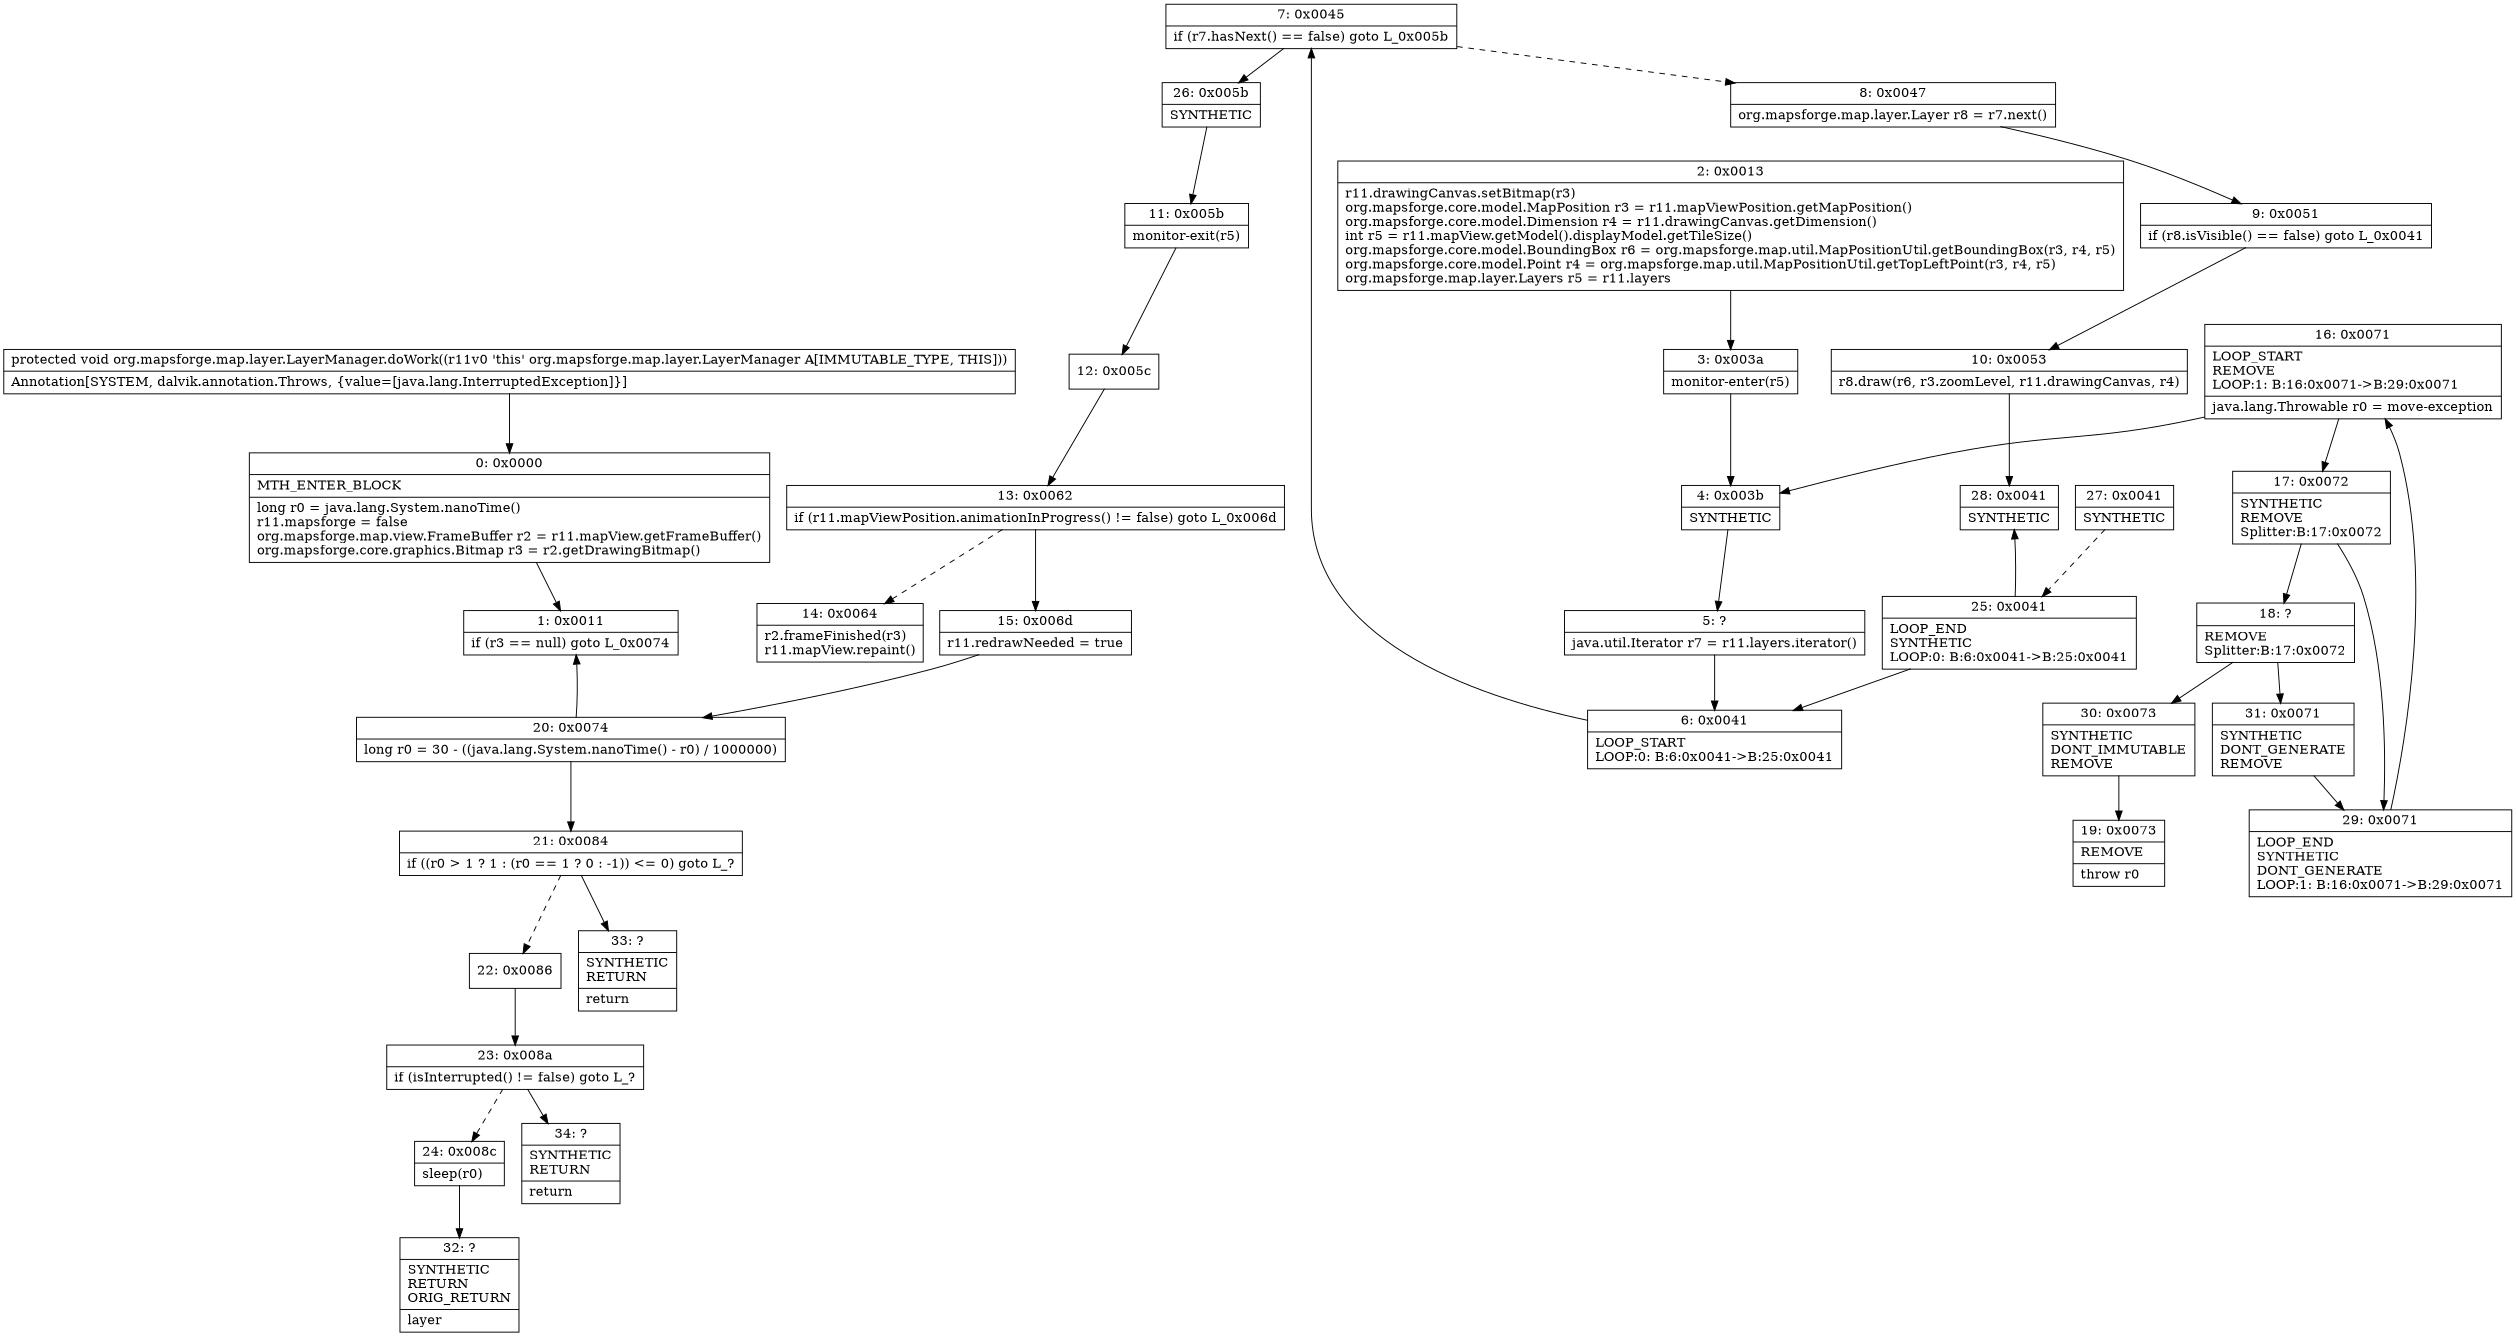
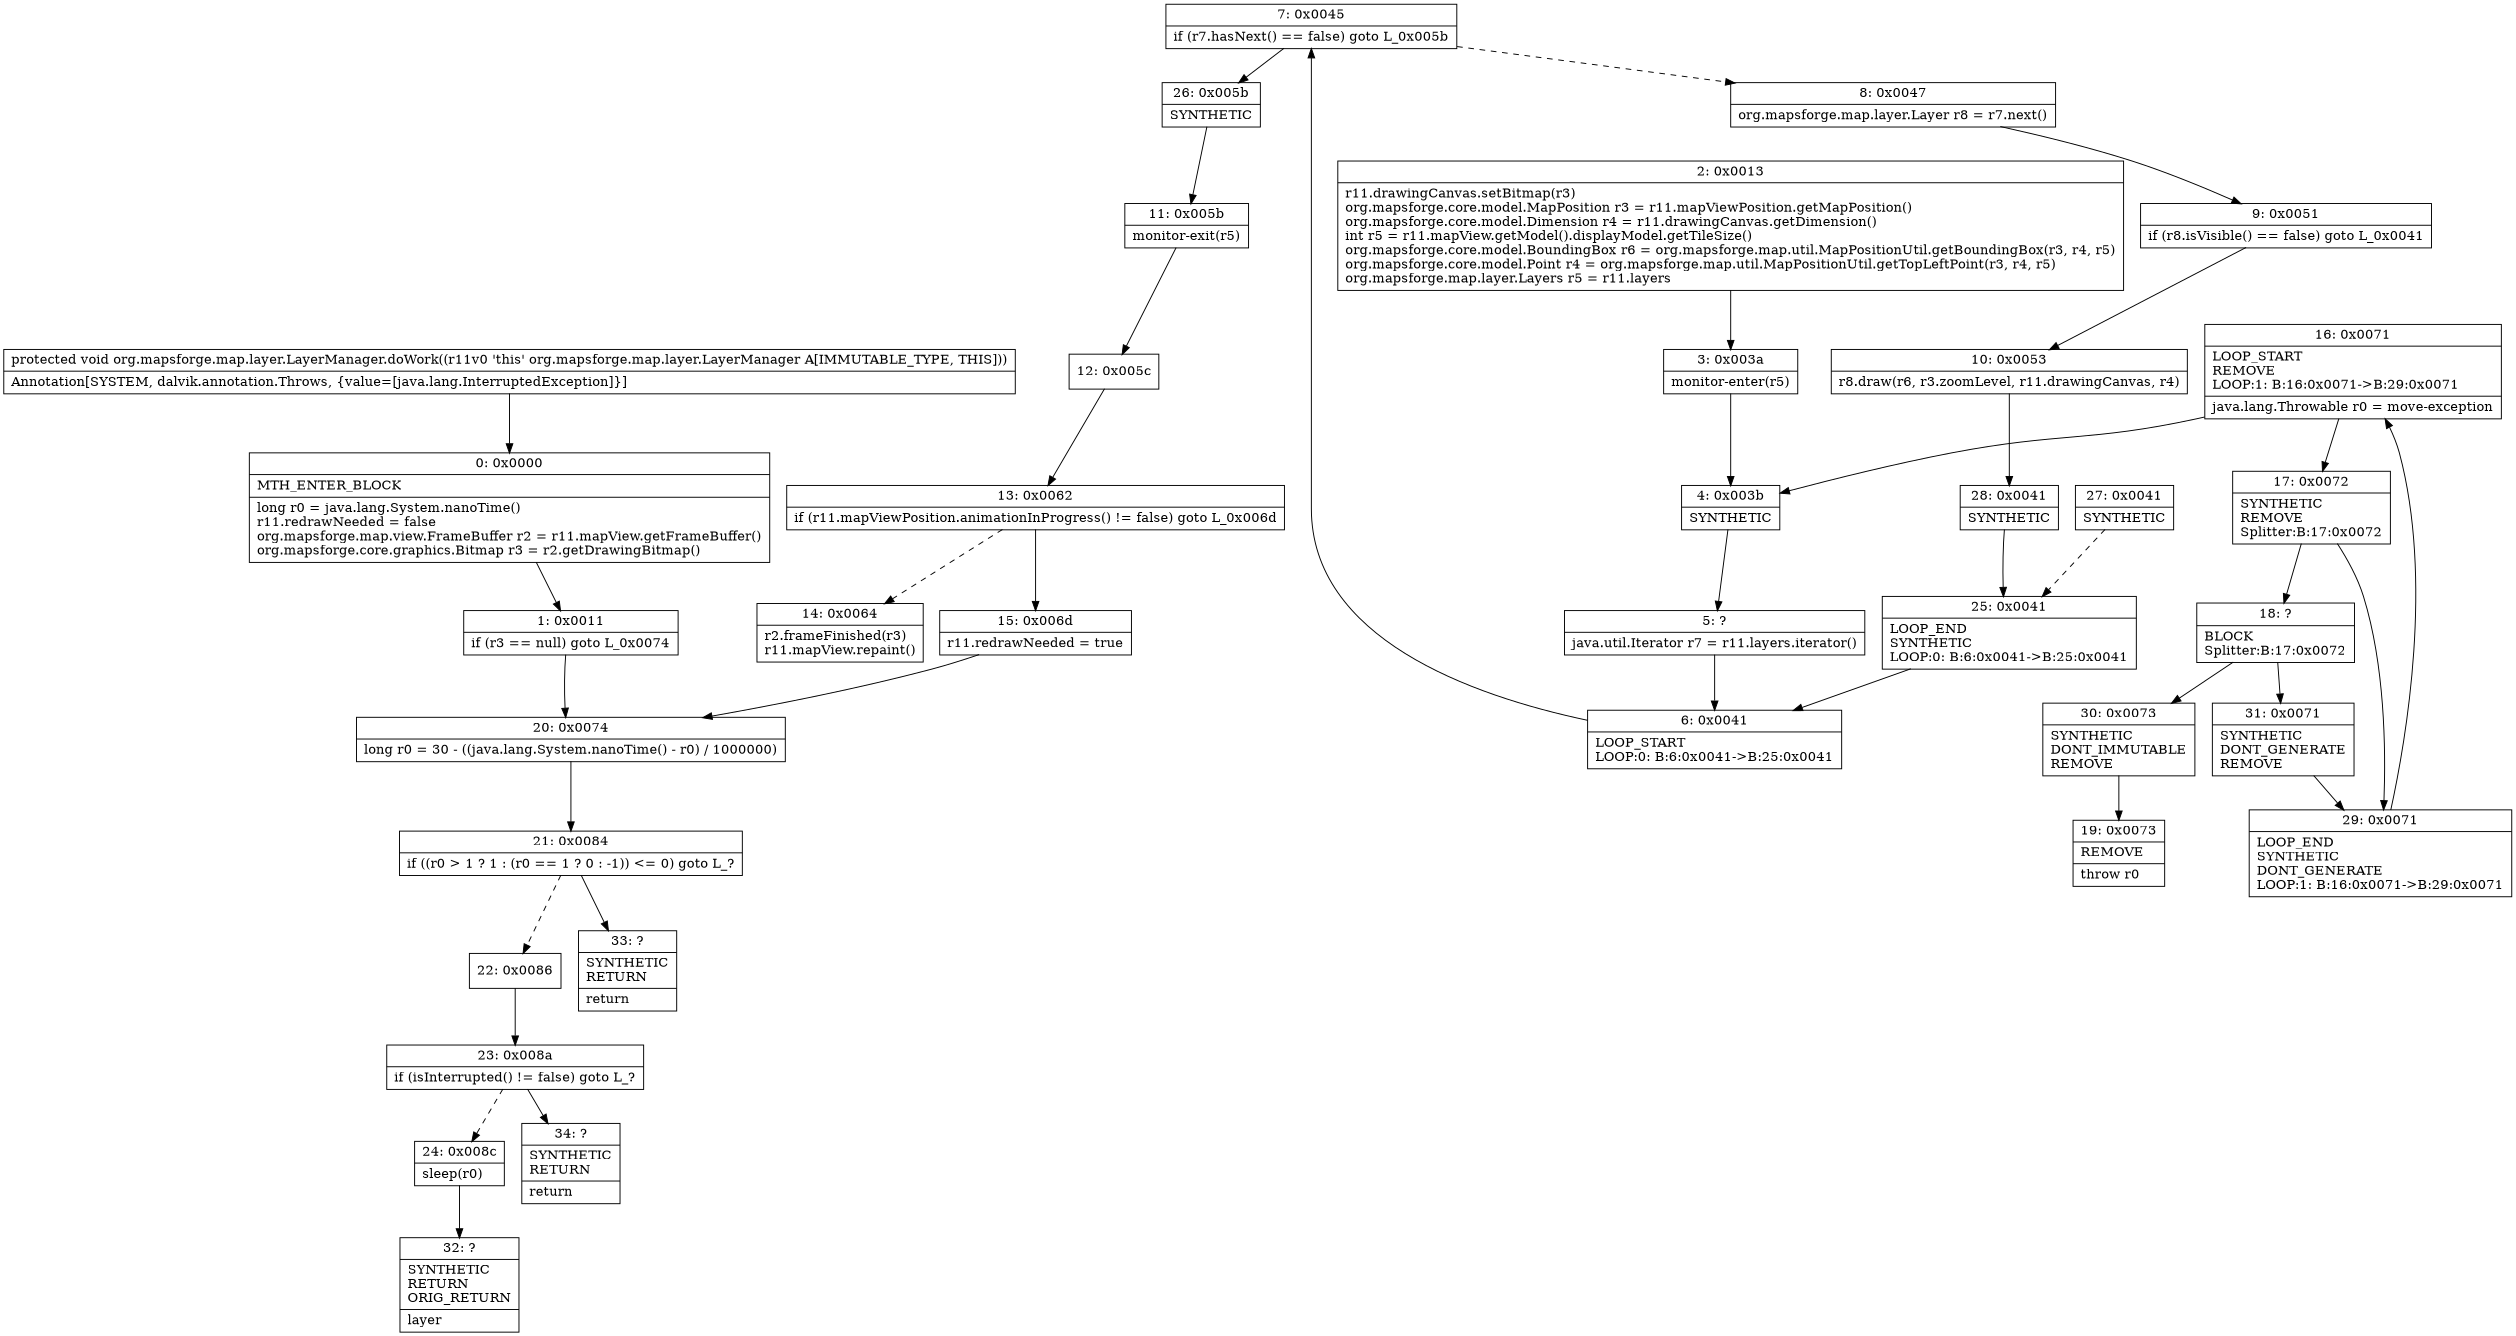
node "0: 0x0000": text "r11.mapsforge = false" -> "r11.redrawNeeded = false"
edge "25: 0x0041" -> "28: 0x0041": reversed
node "18: ?": text "REMOVE" -> "BLOCK"
edge "20: 0x0074" -> "1: 0x0011": reversed
